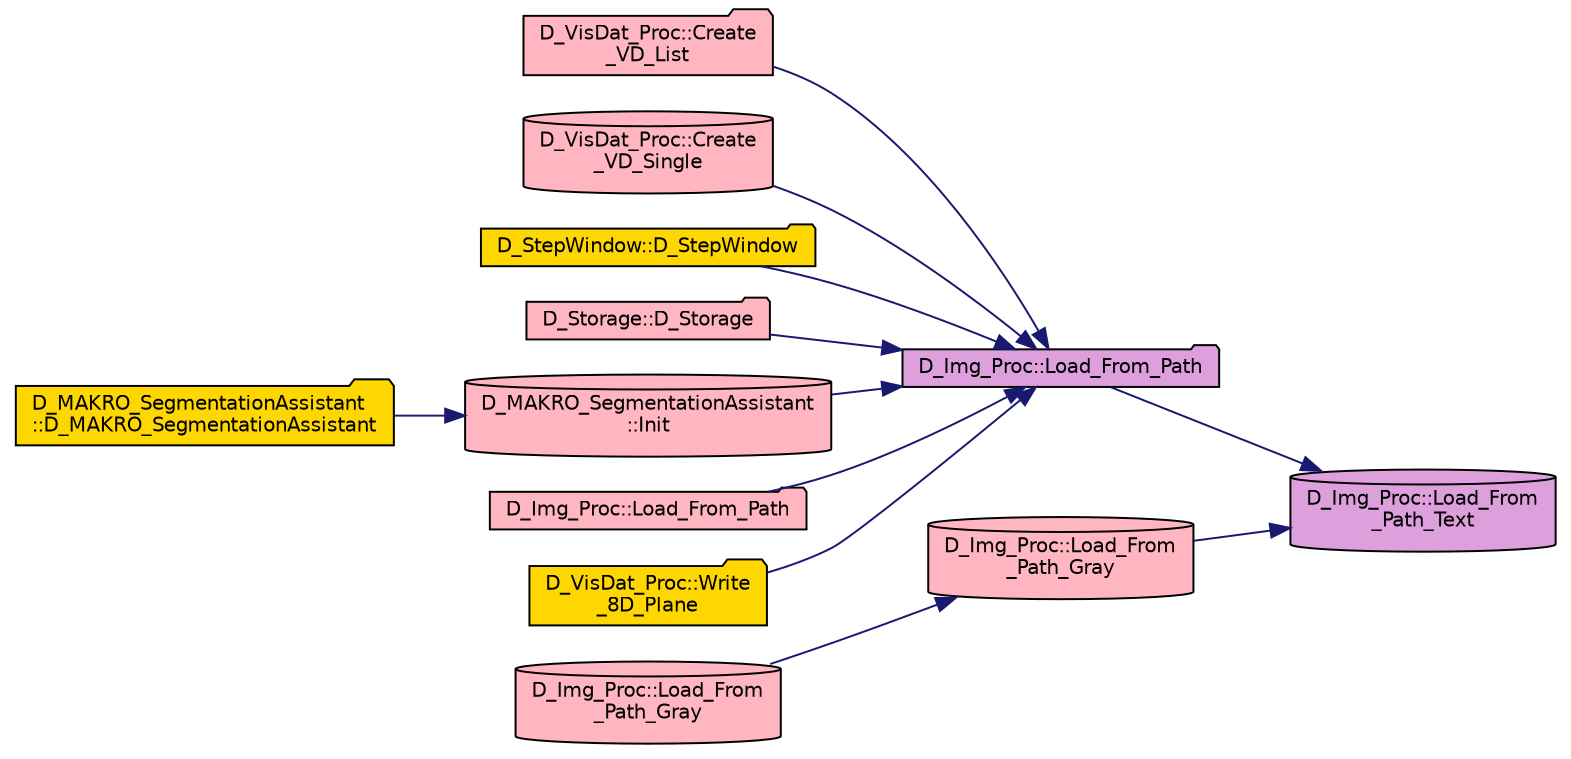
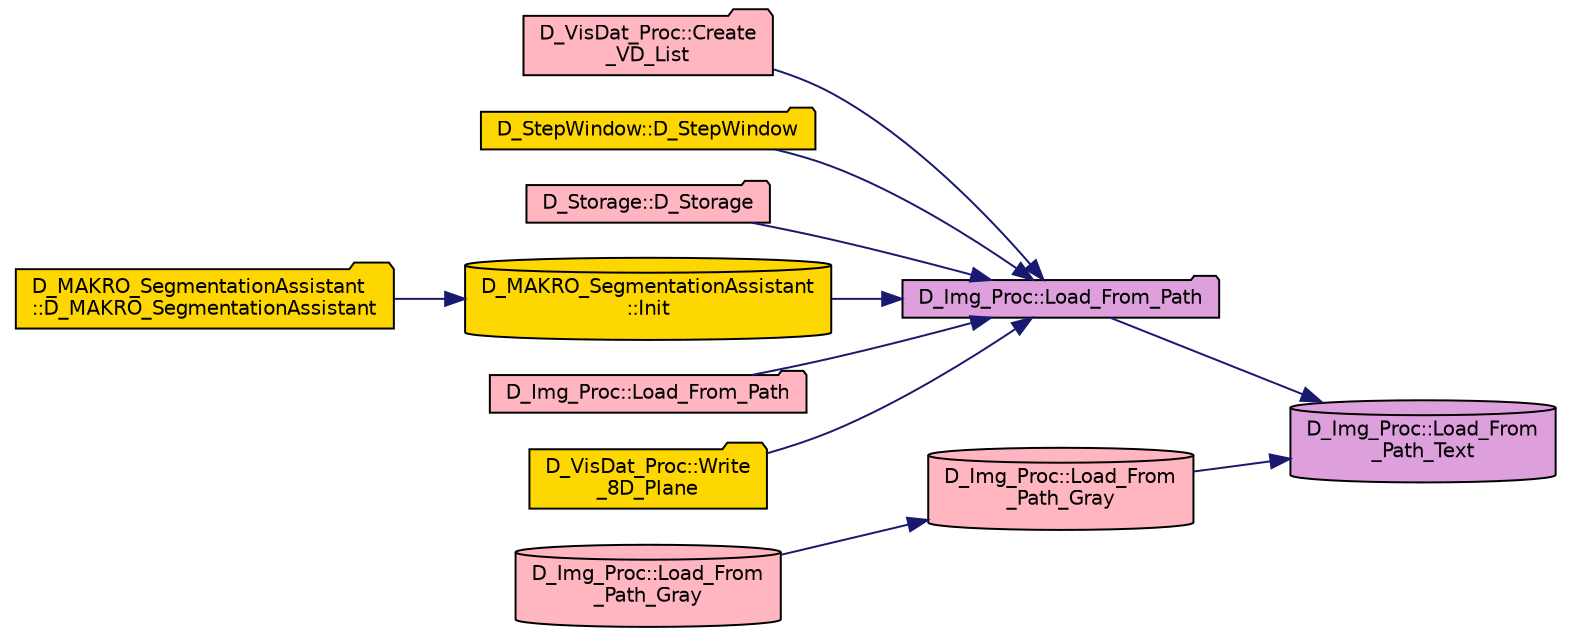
node "D_VisDat_Proc::Create _VD_Single": removed
node "D_MAKRO_SegmentationAssistant ::Init": fillcolor lightpink -> gold
